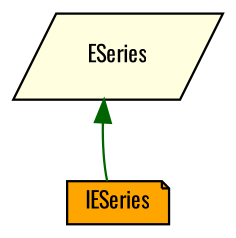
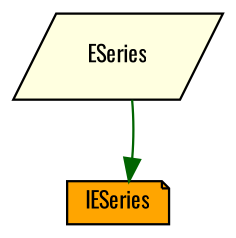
edge "IESeries" -> "ESeries": reversed
